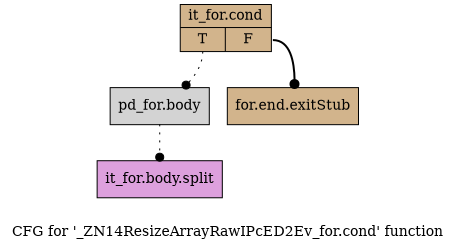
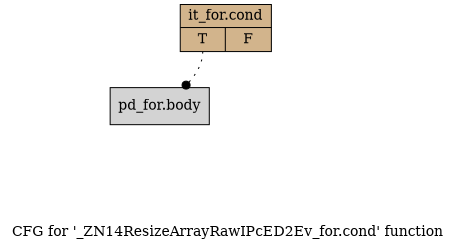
node "for.end.exitStub": removed
node "it_for.body.split": removed
